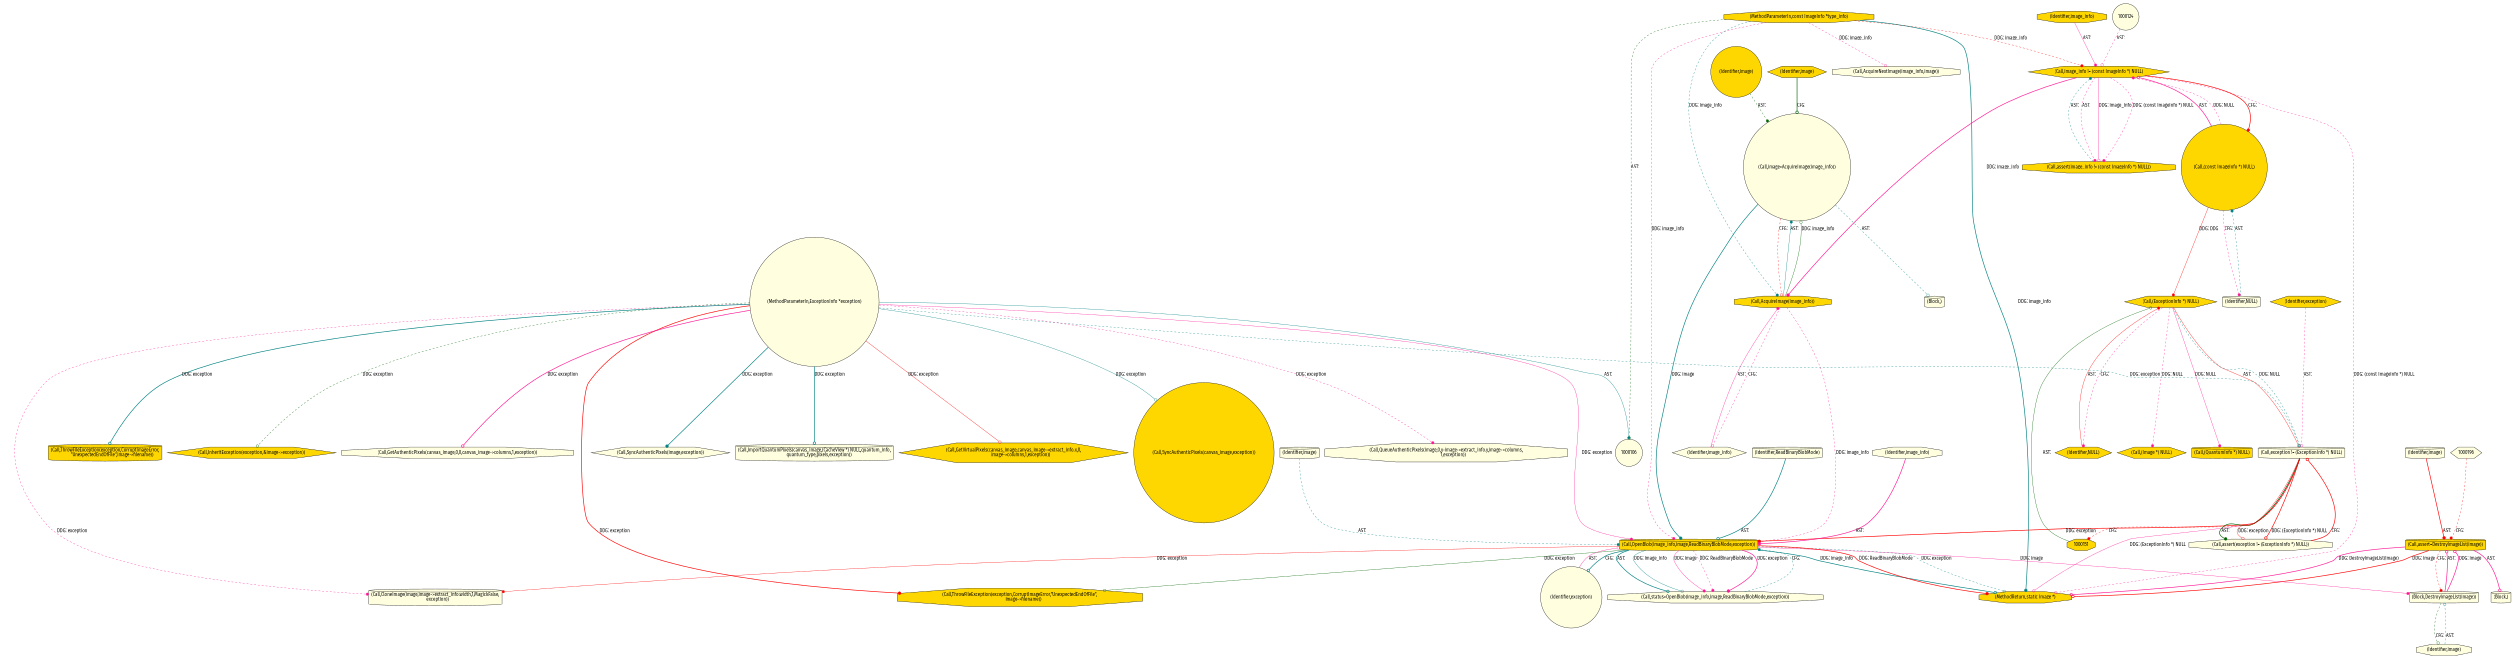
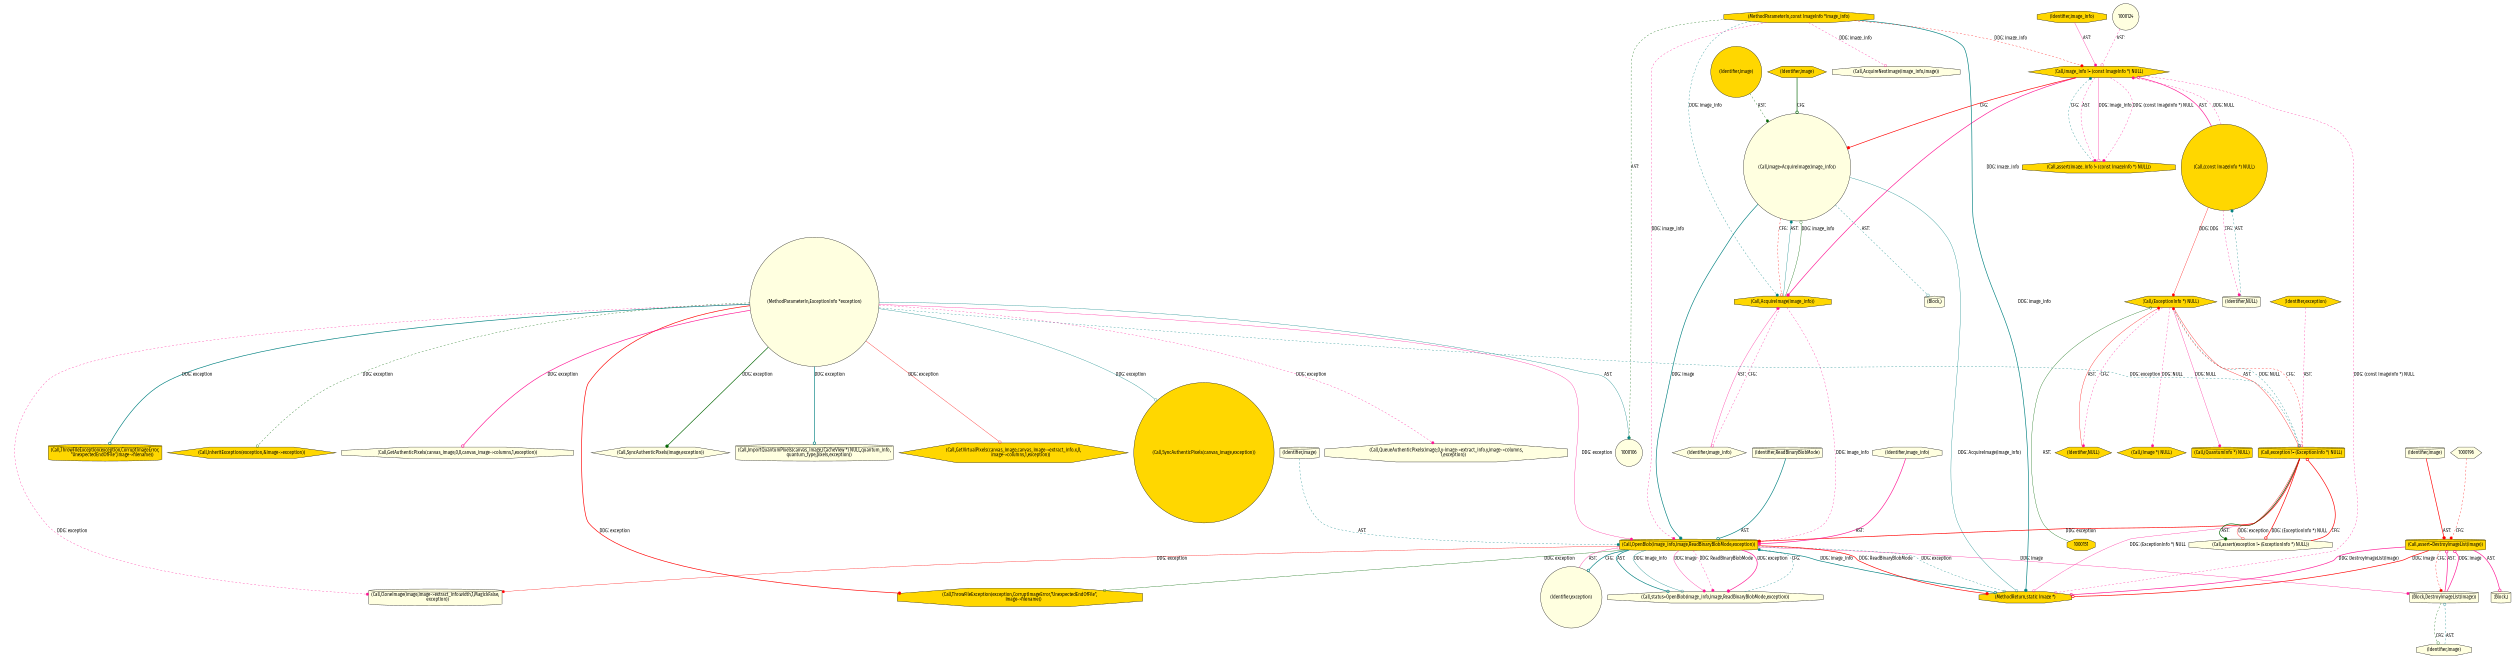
node "(MethodParameterIn,const ImageInfo *type_info)": label "(MethodParameterIn,const ImageInfo *type_info)" -> "(MethodParameterIn,const ImageInfo *image_info)"
edge "(Call,image_info != (const ImageInfo *) NULL)" -> "(Call,(const ImageInfo *) NULL)": now "(Call,image_info != (const ImageInfo *) NULL)" -> "(Call,image=AcquireImage(image_info))"
edge "(Call,assert(image_info != (const ImageInfo *) NULL))" -> "(Call,image_info != (const ImageInfo *) NULL)": label "AST: " -> "CFG: "
edge "(Call,image=AcquireImage(image_info))" -> "(MethodReturn,static Image *)": added, label "DDG: AcquireImage(image_info)"
edge "(MethodParameterIn,ExceptionInfo *exception)" -> "(Call,SyncAuthenticPixels(image,exception))": color teal -> darkgreen
node "(Call,exception != (ExceptionInfo *) NULL)": fillcolor lightyellow -> gold
edge "(Call,exception != (ExceptionInfo *) NULL)" -> "1000151": now "(Call,exception != (ExceptionInfo *) NULL)" -> "(Call,(ExceptionInfo *) NULL)"
